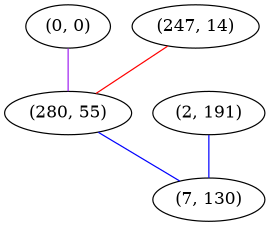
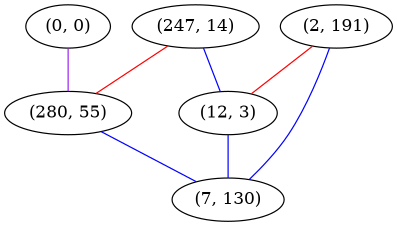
node "(12, 3)": added
